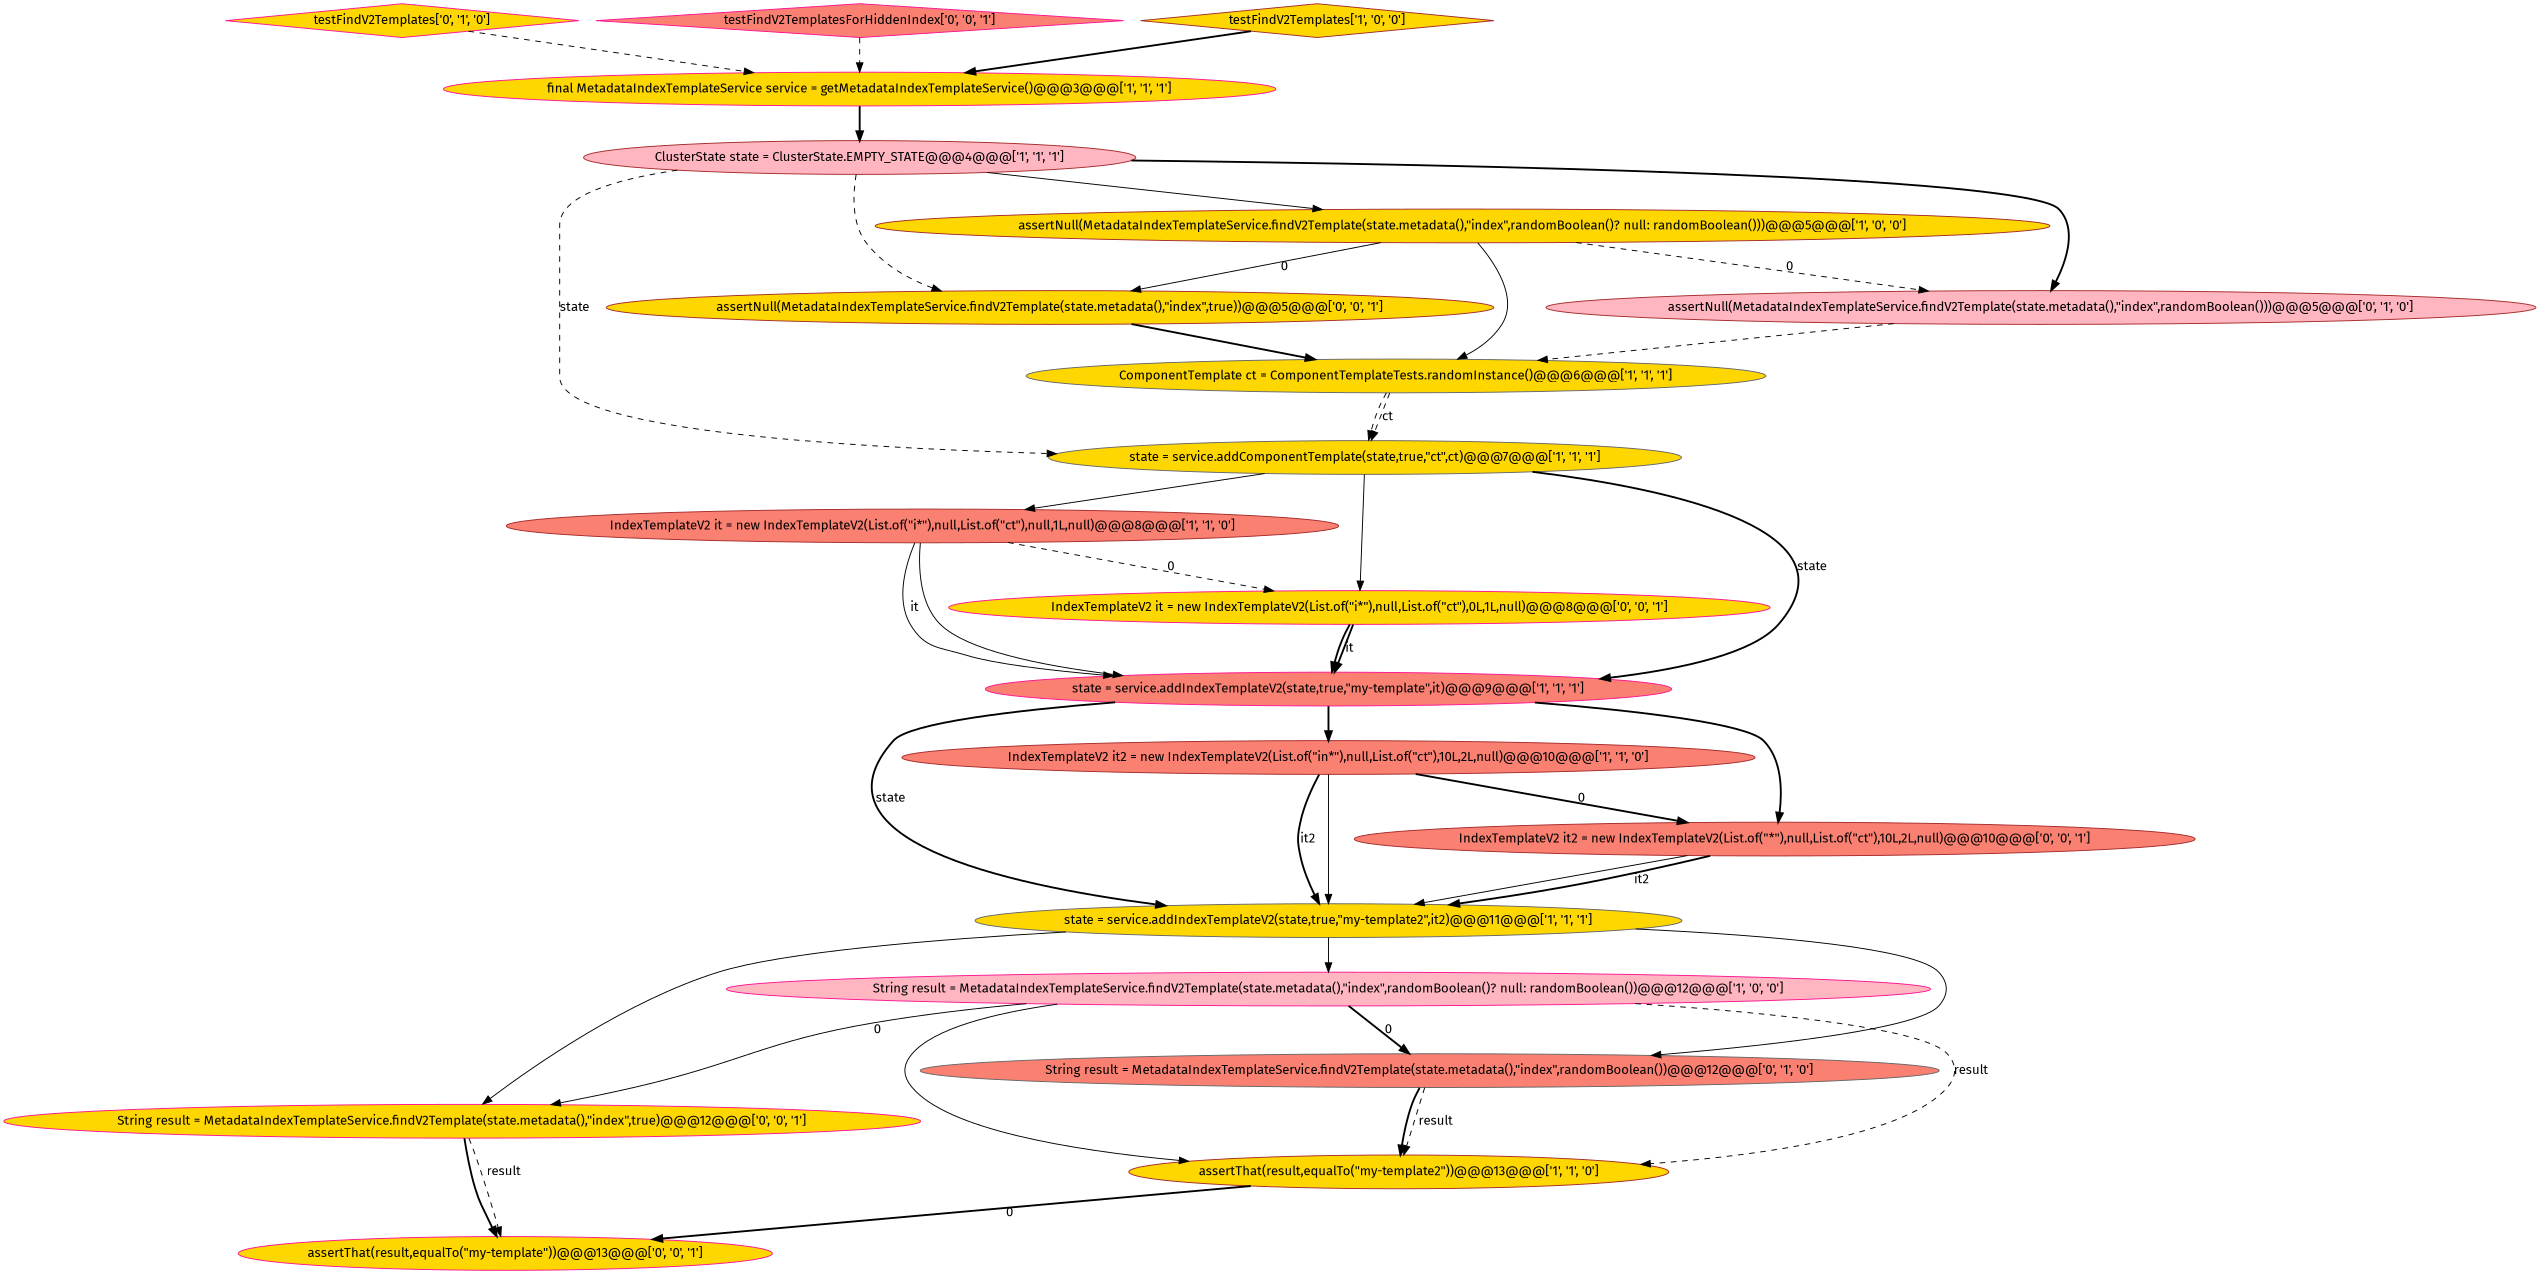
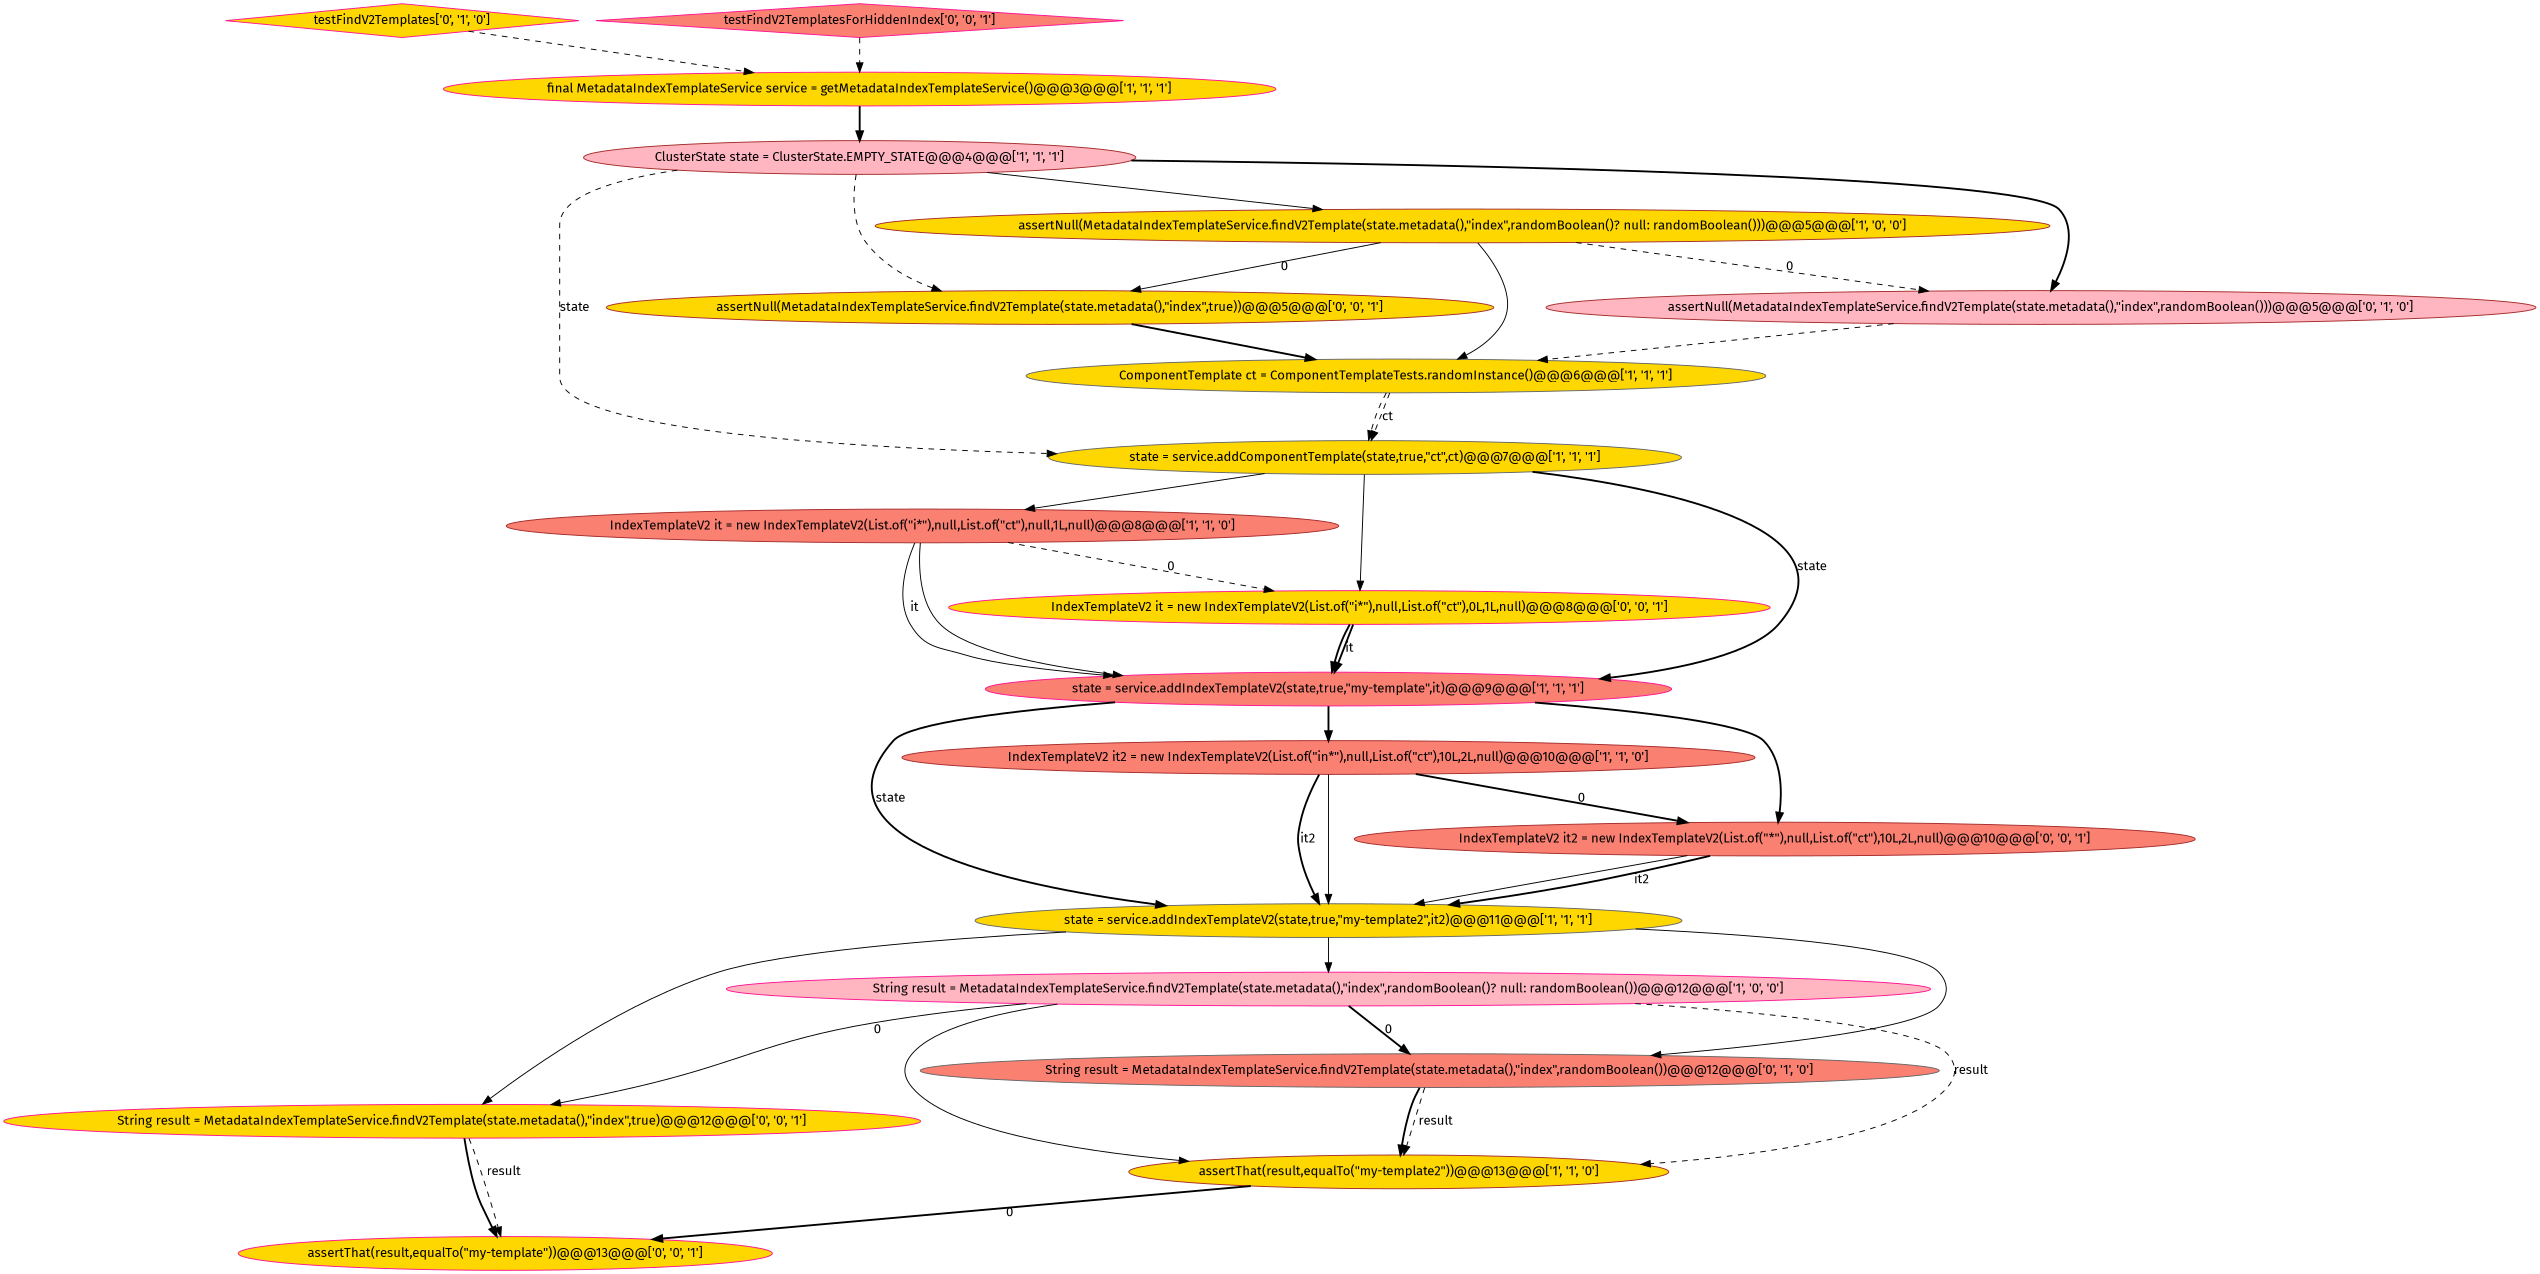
node "testFindV2Templates['1', '0', '0']": removed
